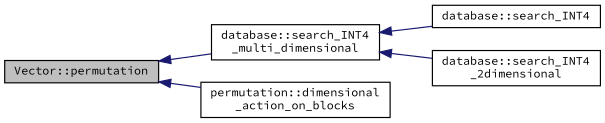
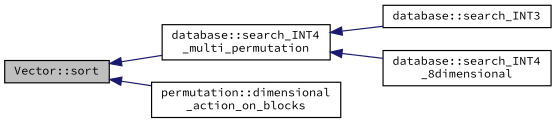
node "database::search_INT4": label "database::search_INT4" -> "database::search_INT3"
node "database::search_INT4 _multi_dimensional": label "database::search_INT4 _multi_dimensional" -> "database::search_INT4 _multi_permutation"
node "database::search_INT4 _2dimensional": label "database::search_INT4 _2dimensional" -> "database::search_INT4 _8dimensional"
node "Vector::permutation": label "Vector::permutation" -> "Vector::sort"
